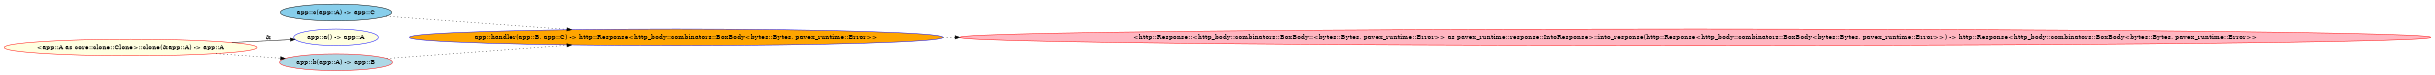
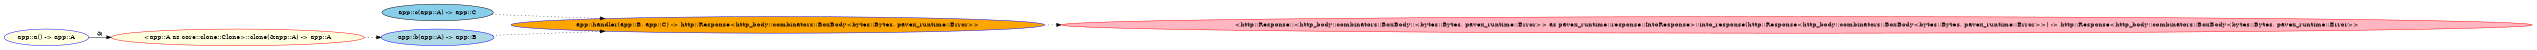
edge "<app::A as core::clone::Clone>::clone(&app::A) -> app::A" -> "app::a() -> app::A": reversed
node "app::b(app::A) -> app::B": color red -> blue
